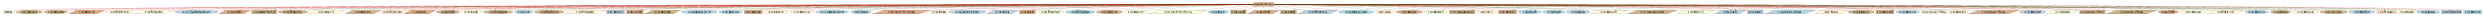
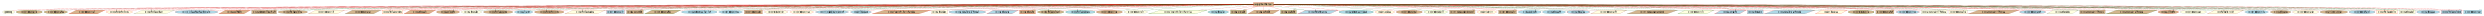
node "10.1002/asi.4630240604": fillcolor lightyellow -> tan
